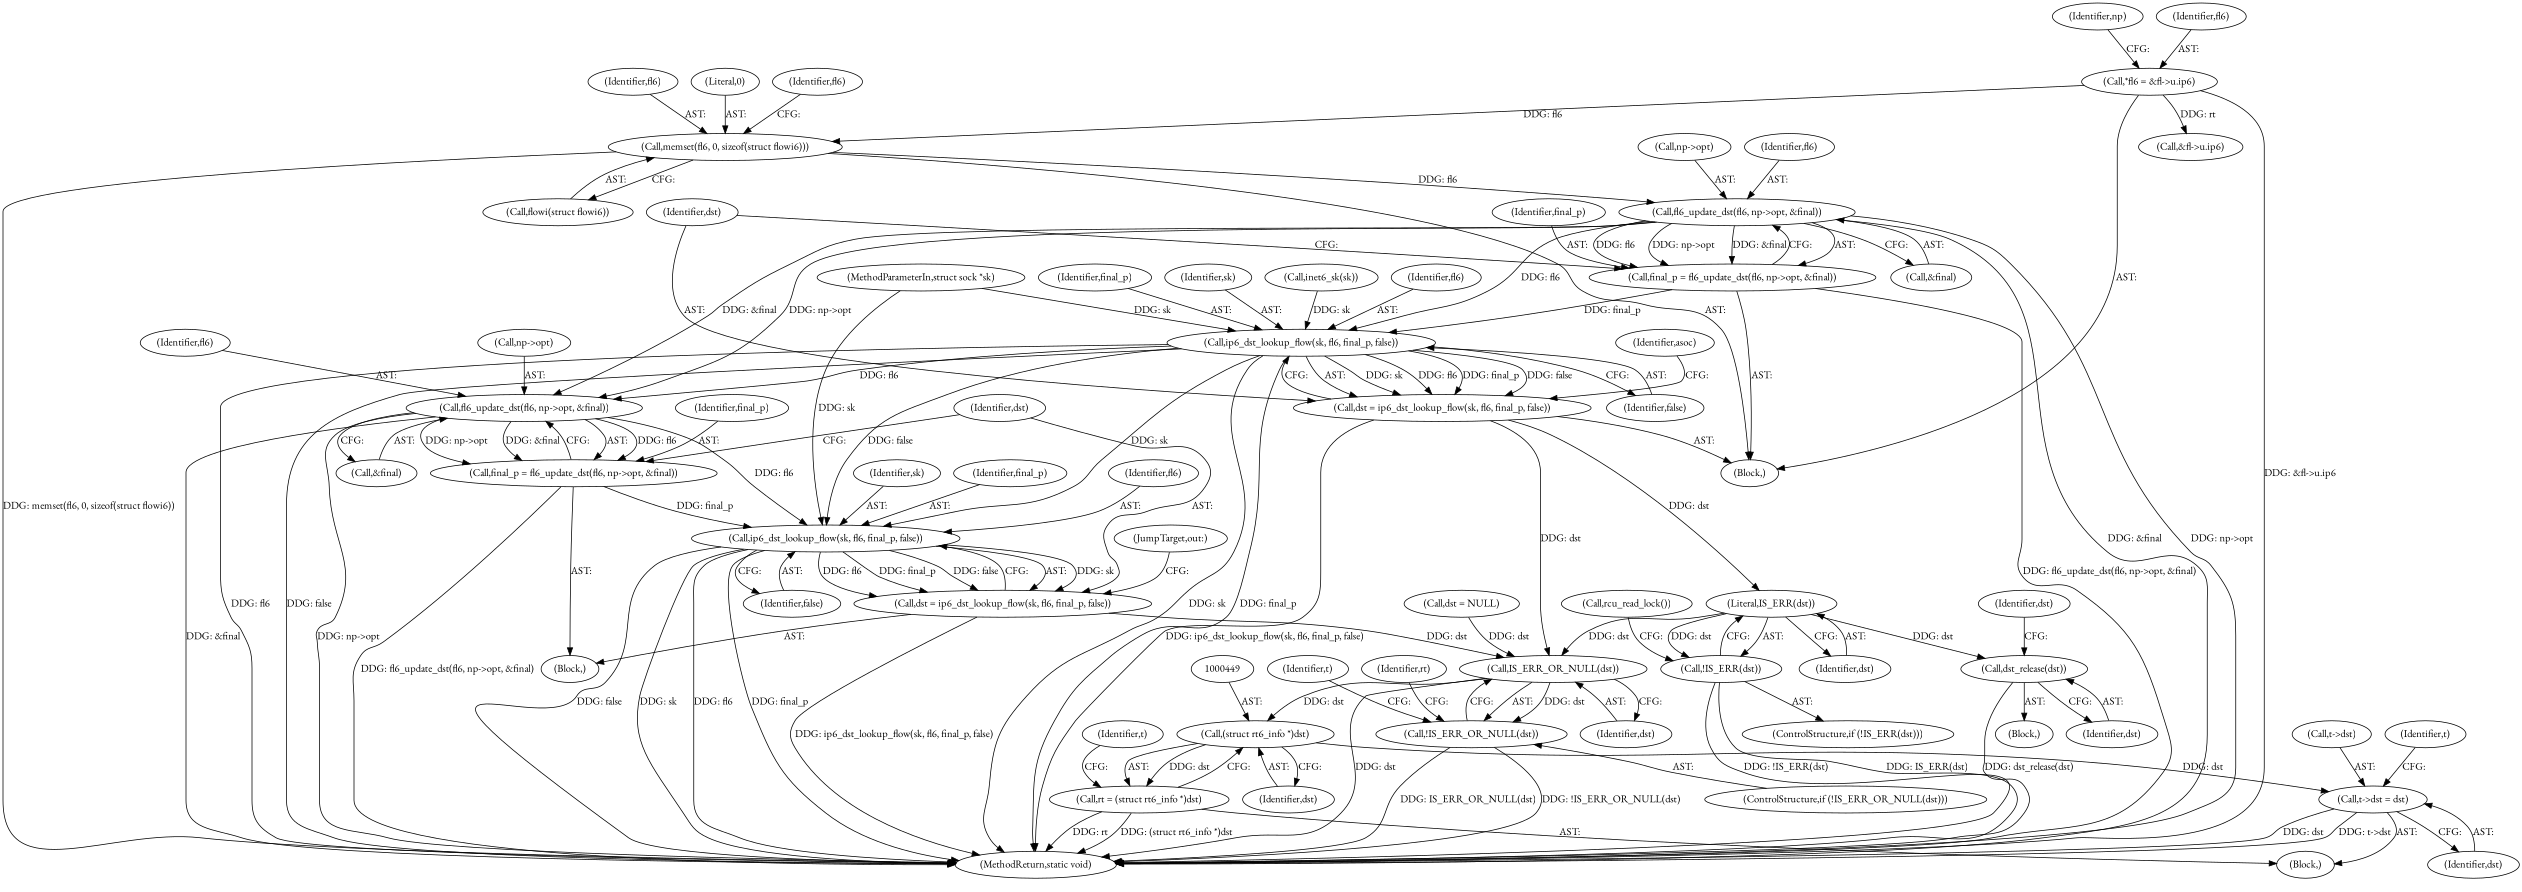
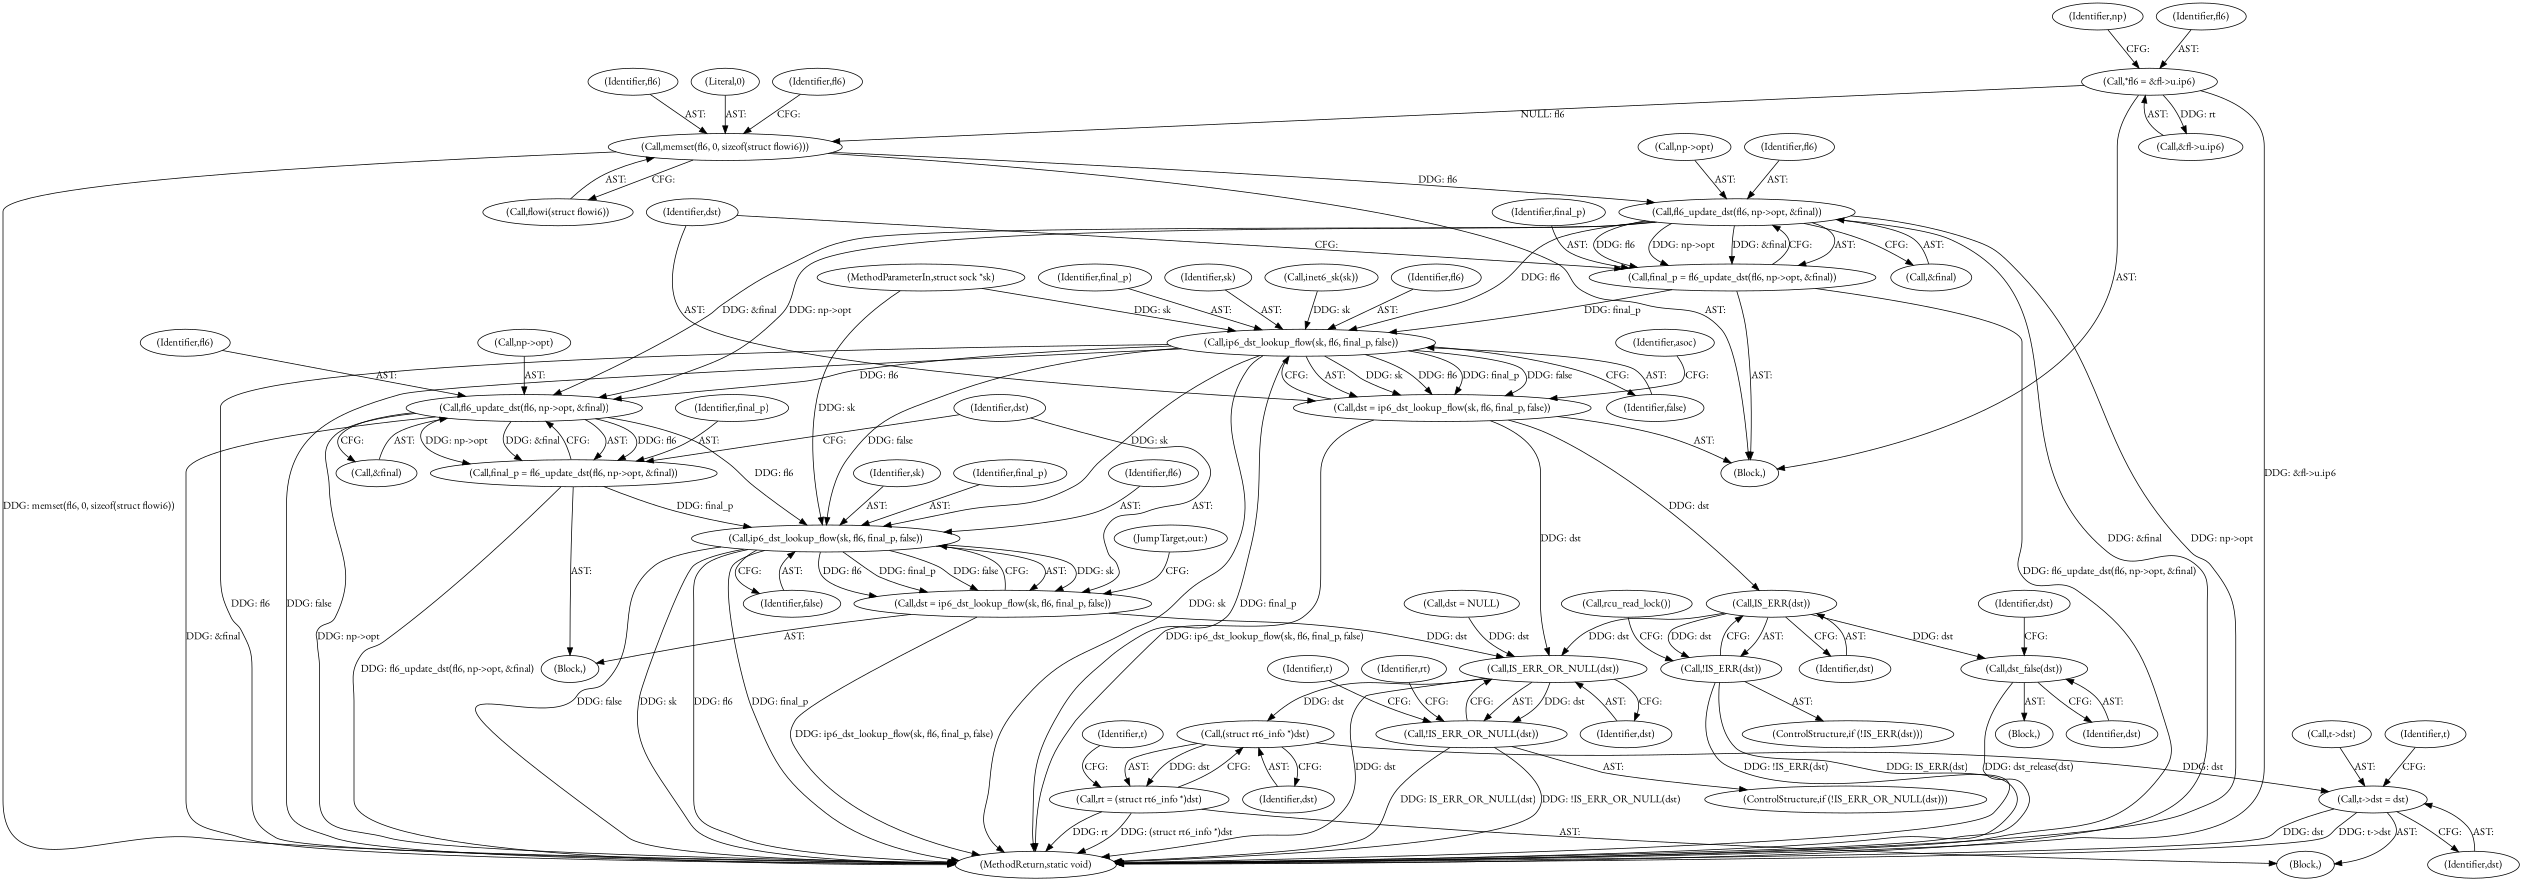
edge "(Call,*fl6 = &fl->u.ip6)" -> "(Call,memset(fl6, 0, sizeof(struct flowi6)))": label "DDG: fl6" -> "NULL: fl6"
edge "(Call,&fl->u.ip6)" -> "(Call,*fl6 = &fl->u.ip6)": added, label "AST:"
node "(Literal,IS_ERR(dst))": label "(Literal,IS_ERR(dst))" -> "(Call,IS_ERR(dst))"
node "1000449": removed
node "(Call,dst_release(dst))": label "(Call,dst_release(dst))" -> "(Call,dst_false(dst))"
edge "(ControlStructure,if (!IS_ERR_OR_NULL(dst)))" -> "(Call,!IS_ERR_OR_NULL(dst))": reversed
